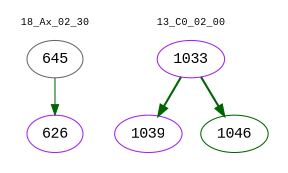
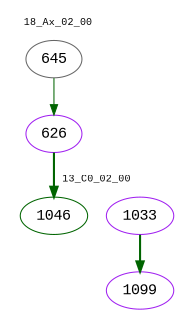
cluster "18_Ax_02_30": label "18_Ax_02_30" -> "18_Ax_02_00"
edge "1033" -> "1046": now "626" -> "1046"
node "1039": label "1039" -> "1099"
